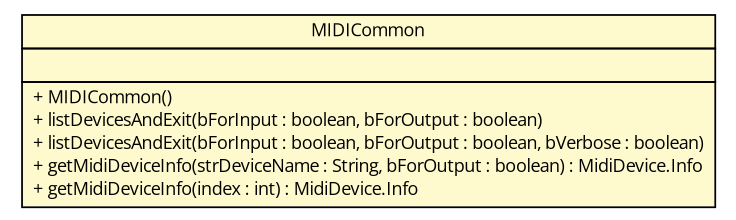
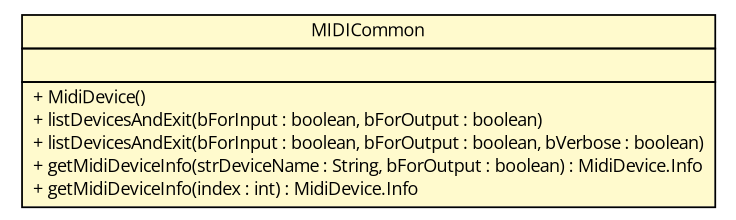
node "MIDICommon": text "+ MIDICommon()" -> "+ MidiDevice()"
